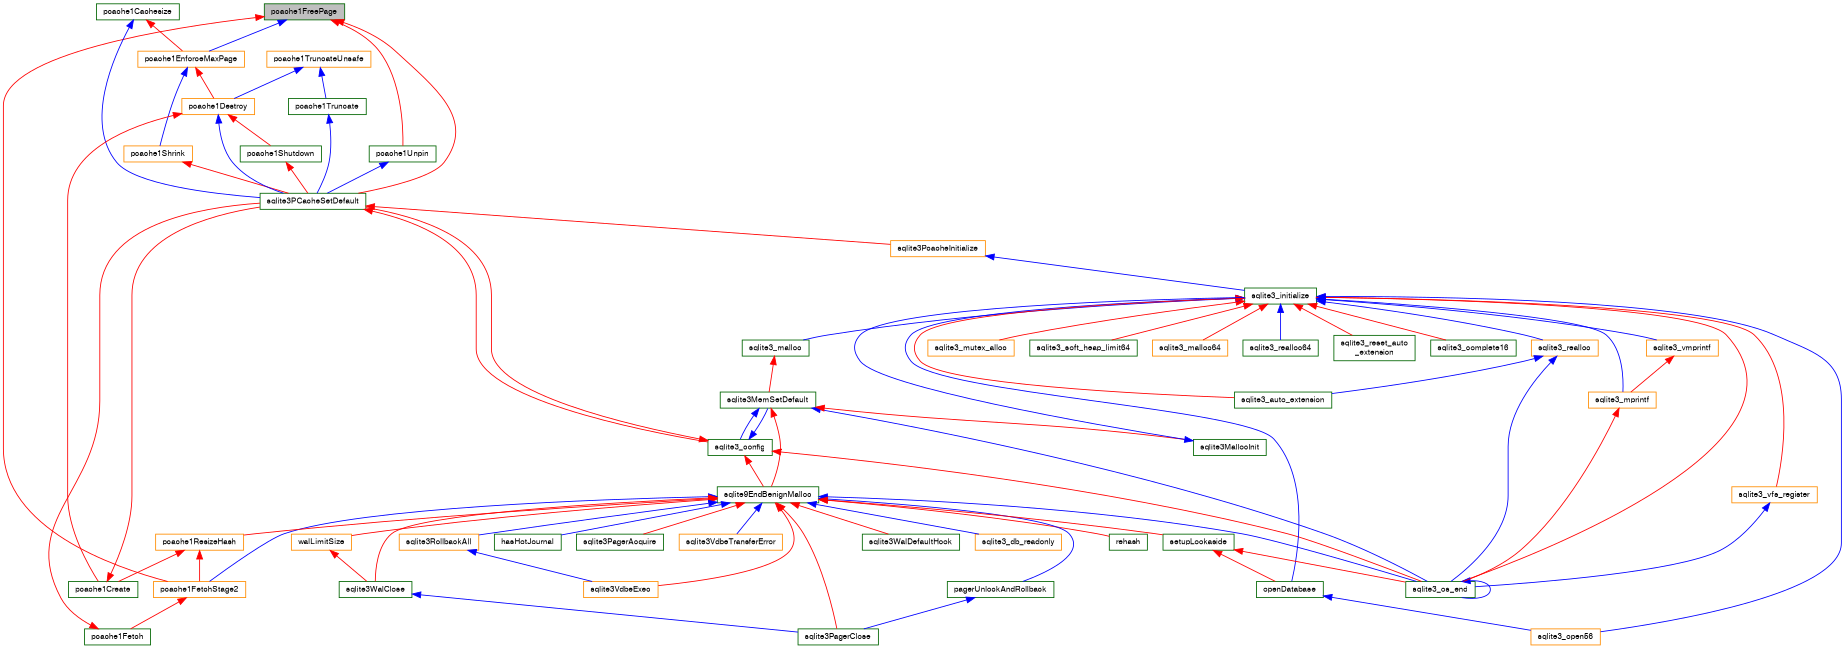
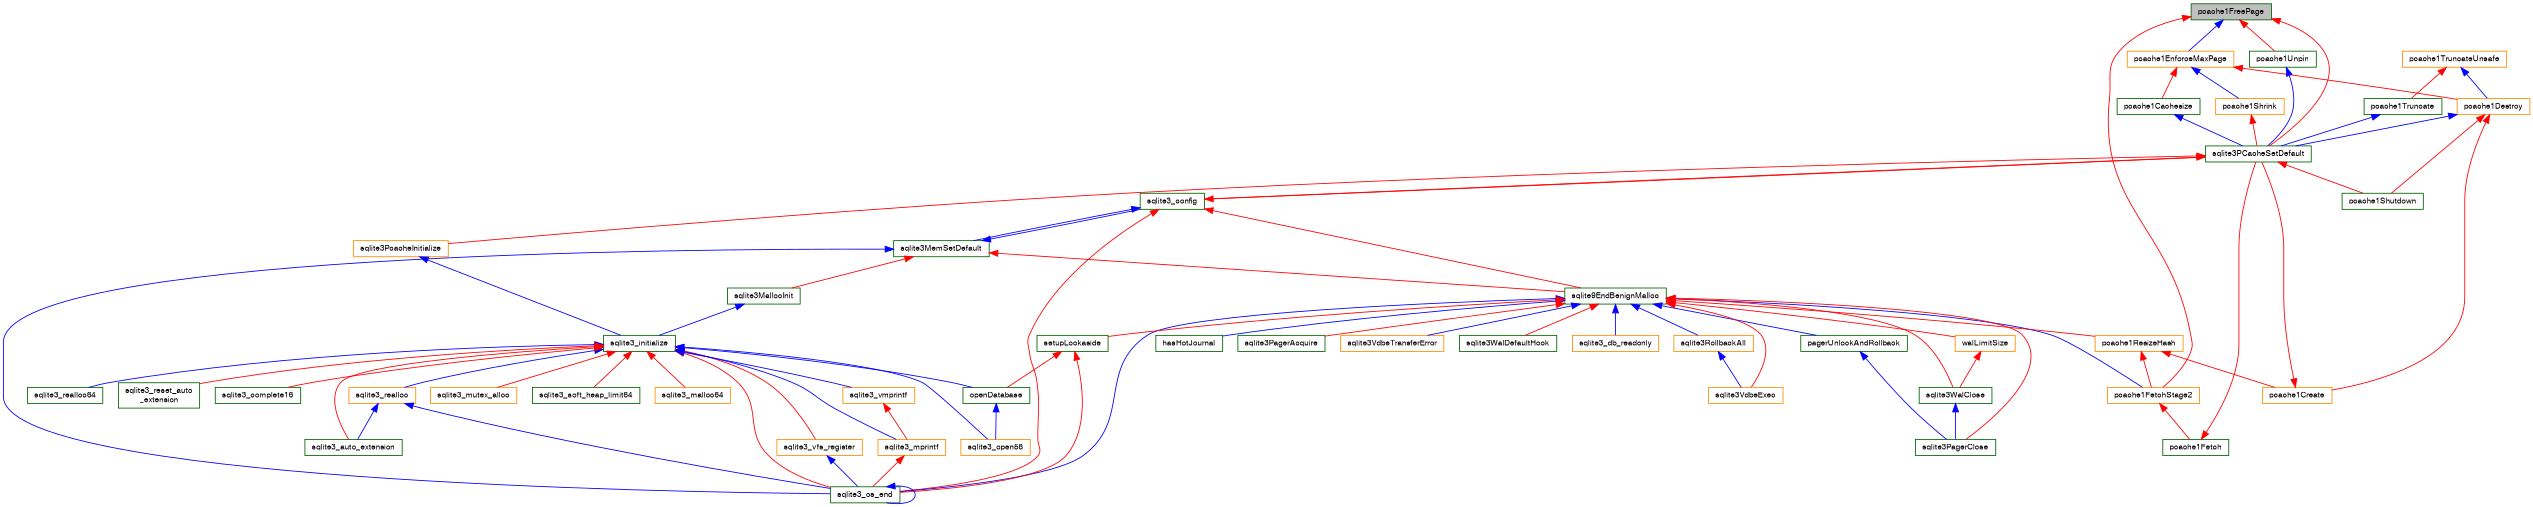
edge "pcache1EnforceMaxPage" -> "pcache1Cachesize": reversed
edge "pcache1Truncate" -> "pcache1TruncateUnsafe": color blue -> red
edge "sqlite3PCacheSetDefault" -> "pcache1Shutdown": reversed
node "sqlite3_malloc": removed
node "rehash": removed
node "pcache1Create": color darkgreen -> darkorange
